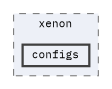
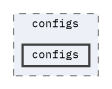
cluster "xenon": label "xenon" -> "configs"
